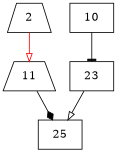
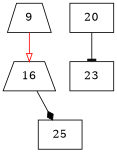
node "2": label "2" -> "9"
node "10": label "10" -> "20"
node "11": label "11" -> "16"
edge "23" -> "25": removed
